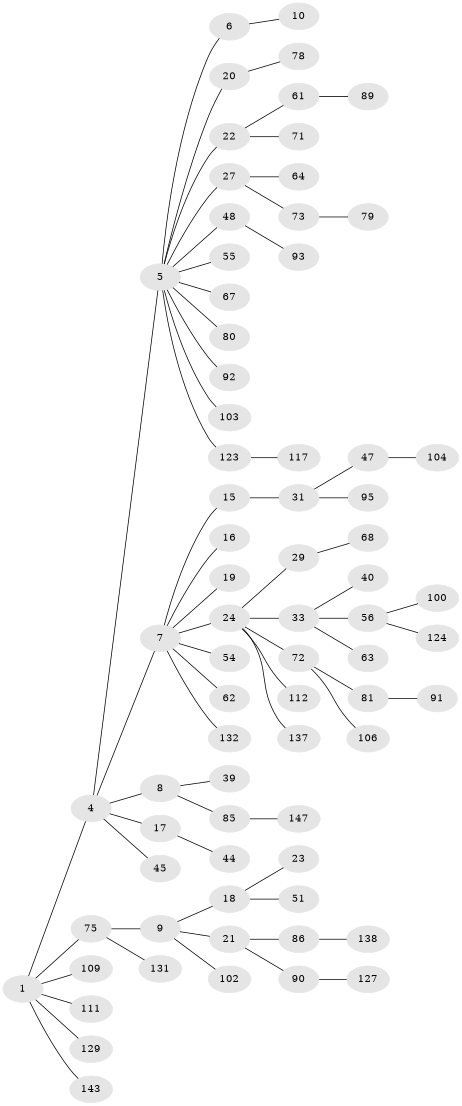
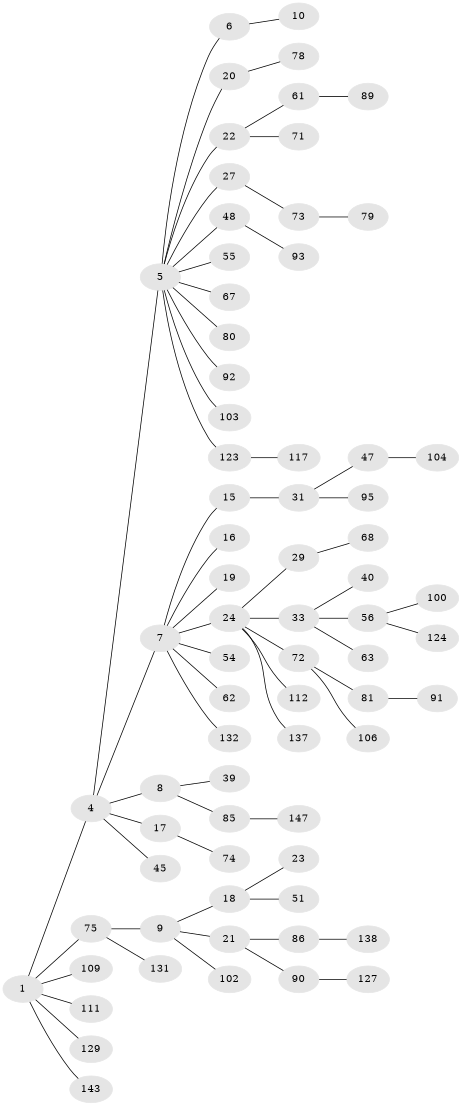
node "64": removed
node "44": label "44" -> "74"
